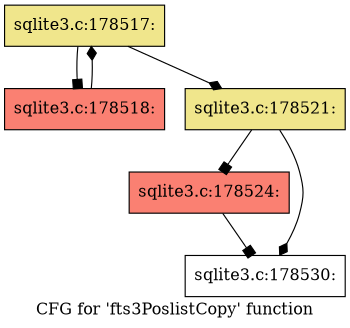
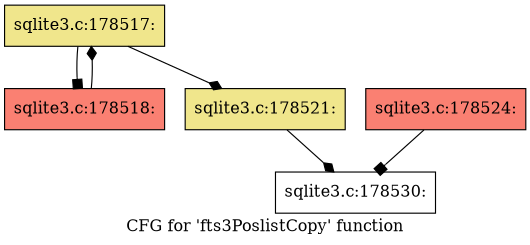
edge "sqlite3.c:178521:" -> "sqlite3.c:178524:": removed
